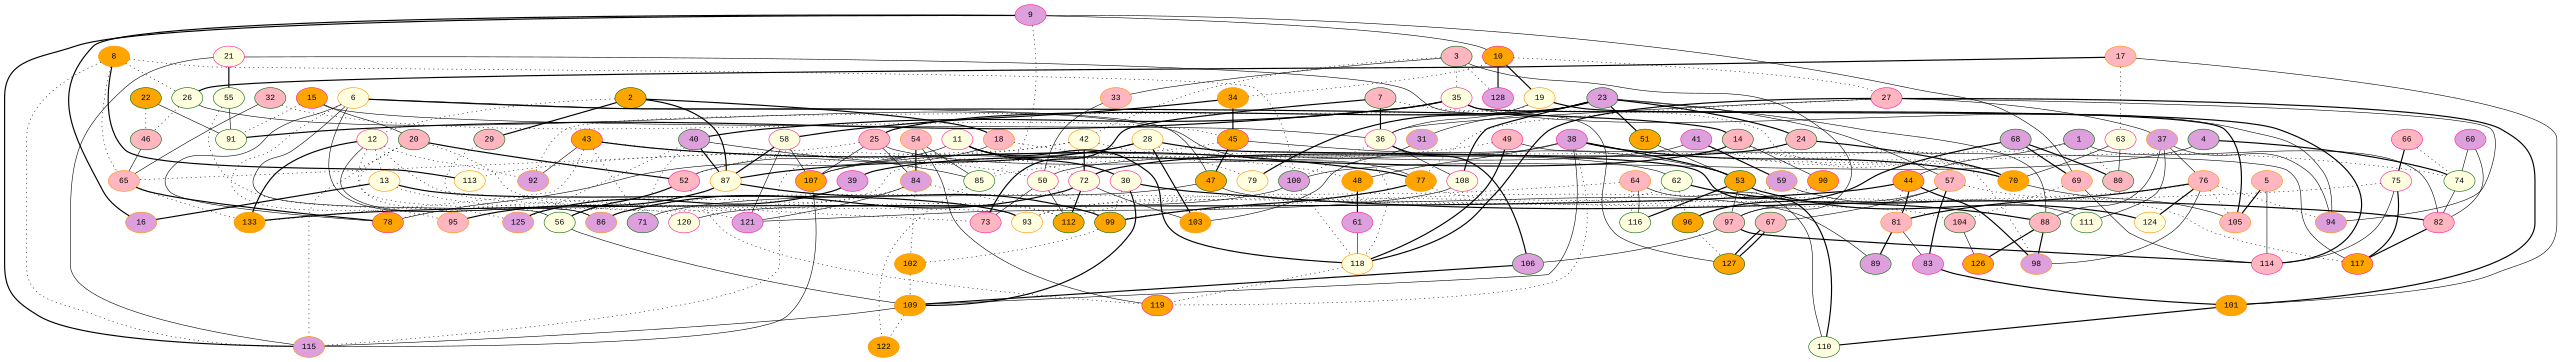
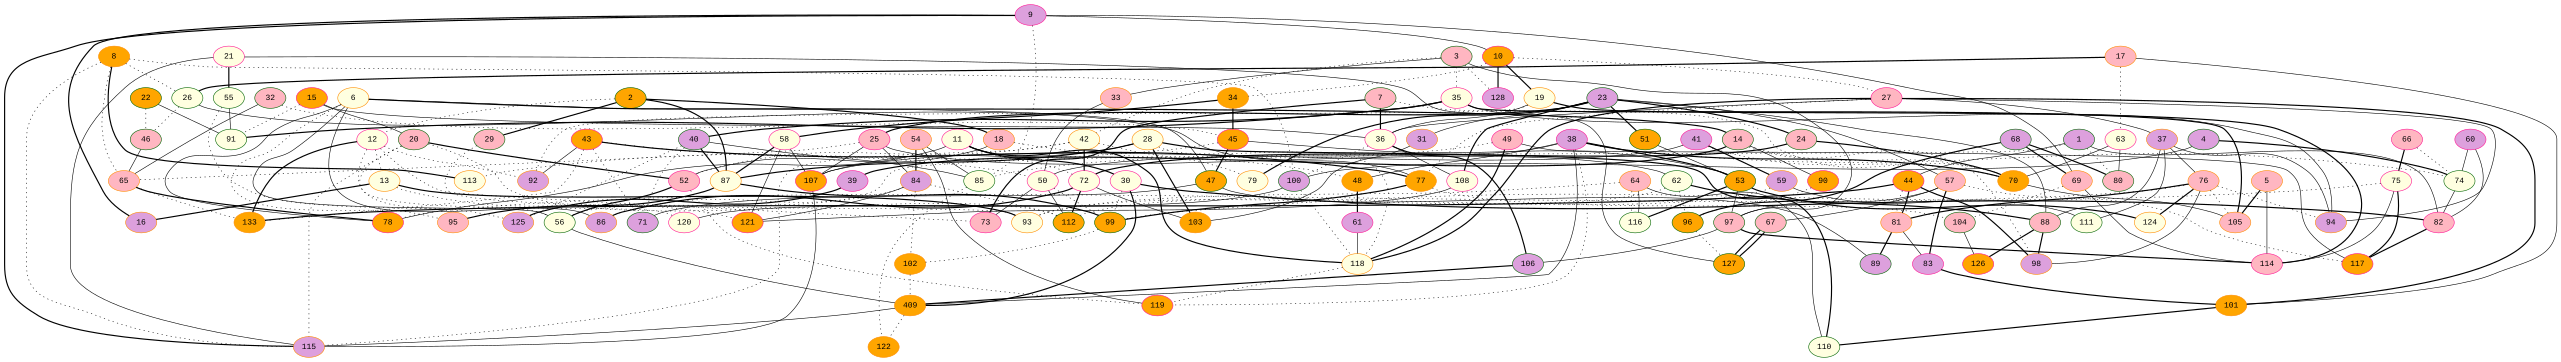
edge "12" -- "86": removed
node "121": fillcolor plum -> orange
node "109": label "109" -> "409"
